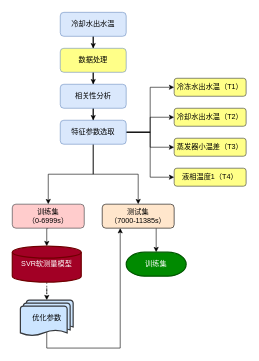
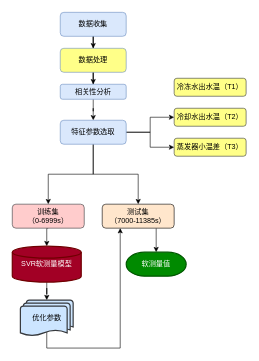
node "冷却水出水温": label "冷却水出水温" -> "数据收集"
edge "特征参数选取" -> "冷冻水出水温（T1）": removed
node "相关性分析": size 66x24 -> 66x15
edge "特征参数选取" -> "液相温度1（T4）": removed
node "液相温度1（T4）": removed
node "训练集": label "训练集" -> "软测量值"
edge "SVR软测量模型" -> "优化参数": style dashed -> solid
